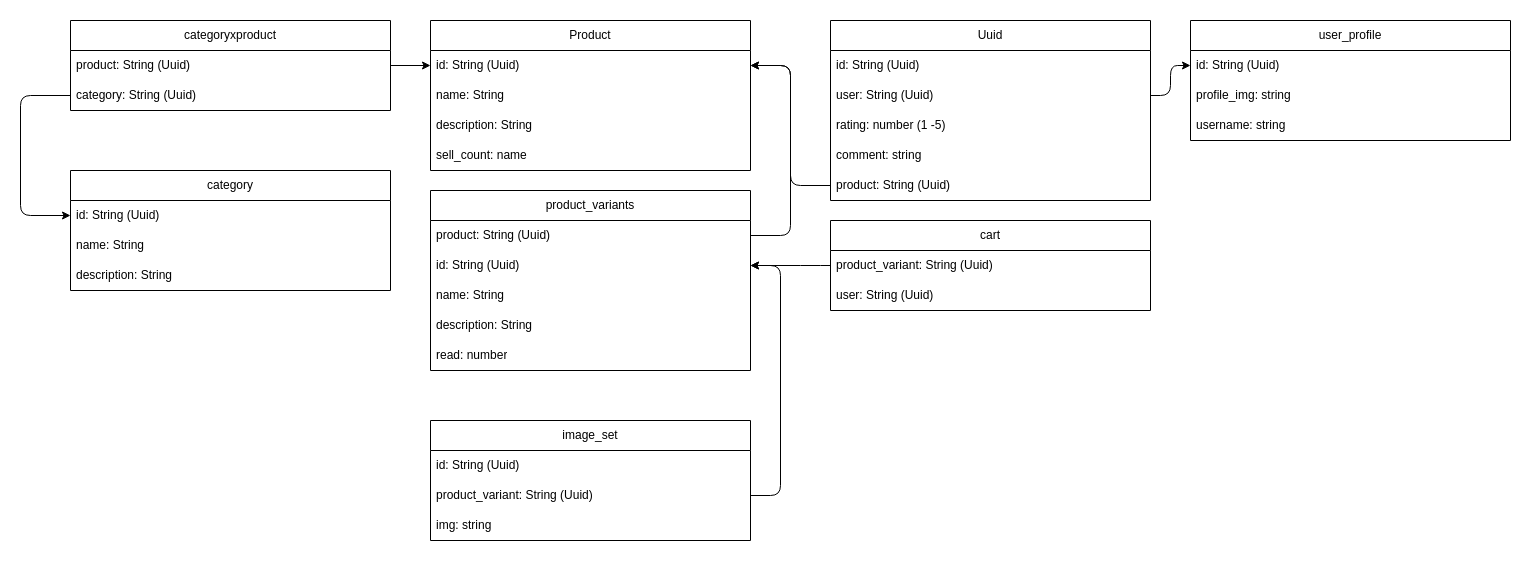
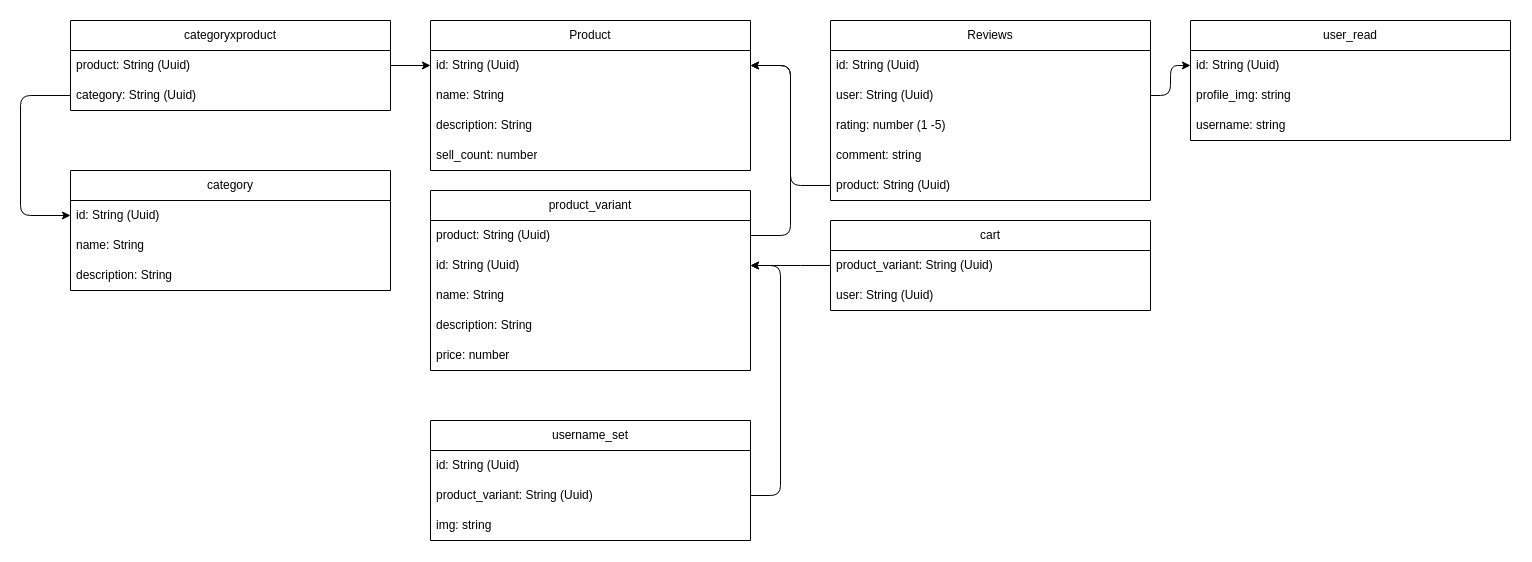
node "Uuid": label "Uuid" -> "Reviews"
node "user_profile": label "user_profile" -> "user_read"
node "sell_count: name": label "sell_count: name" -> "sell_count: number"
node "product_variants": label "product_variants" -> "product_variant"
node "read: number": label "read: number" -> "price: number"
node "image_set": label "image_set" -> "username_set"
